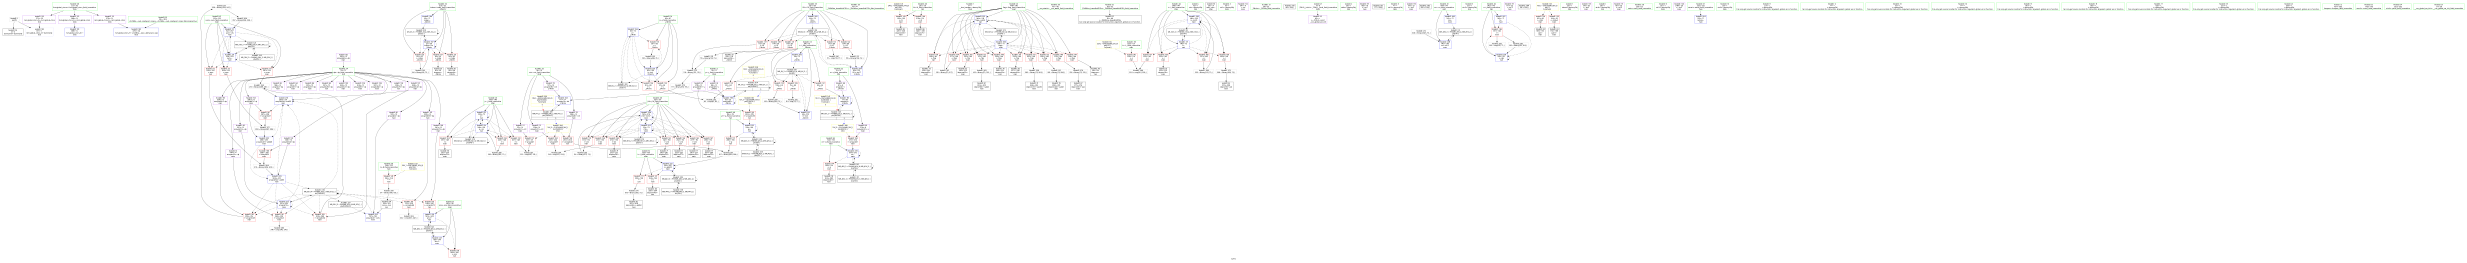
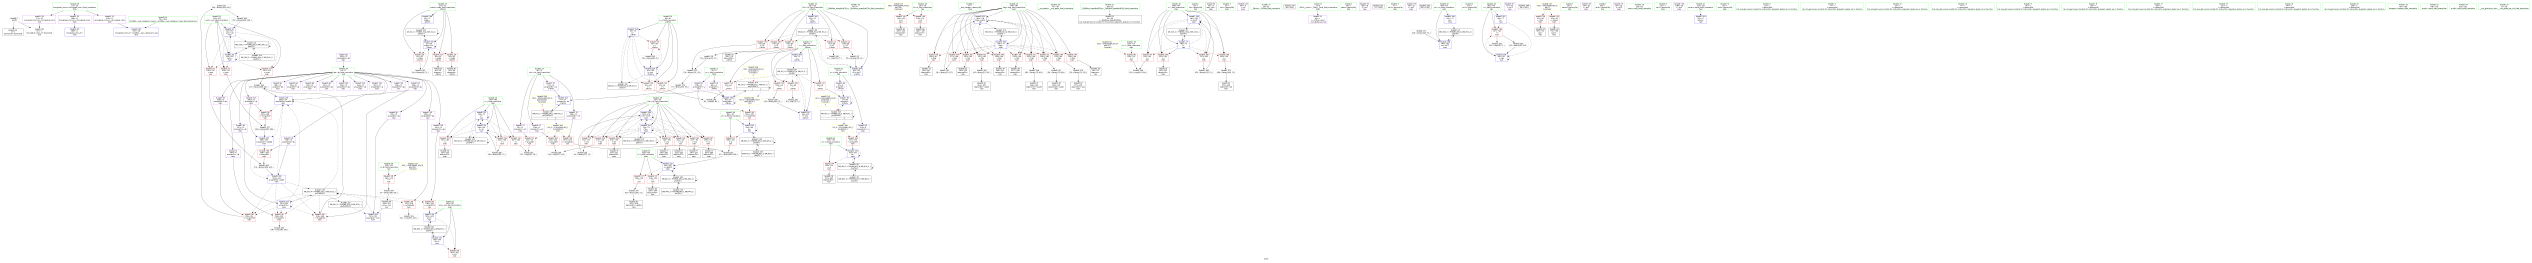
node "NodeID: 19": added
